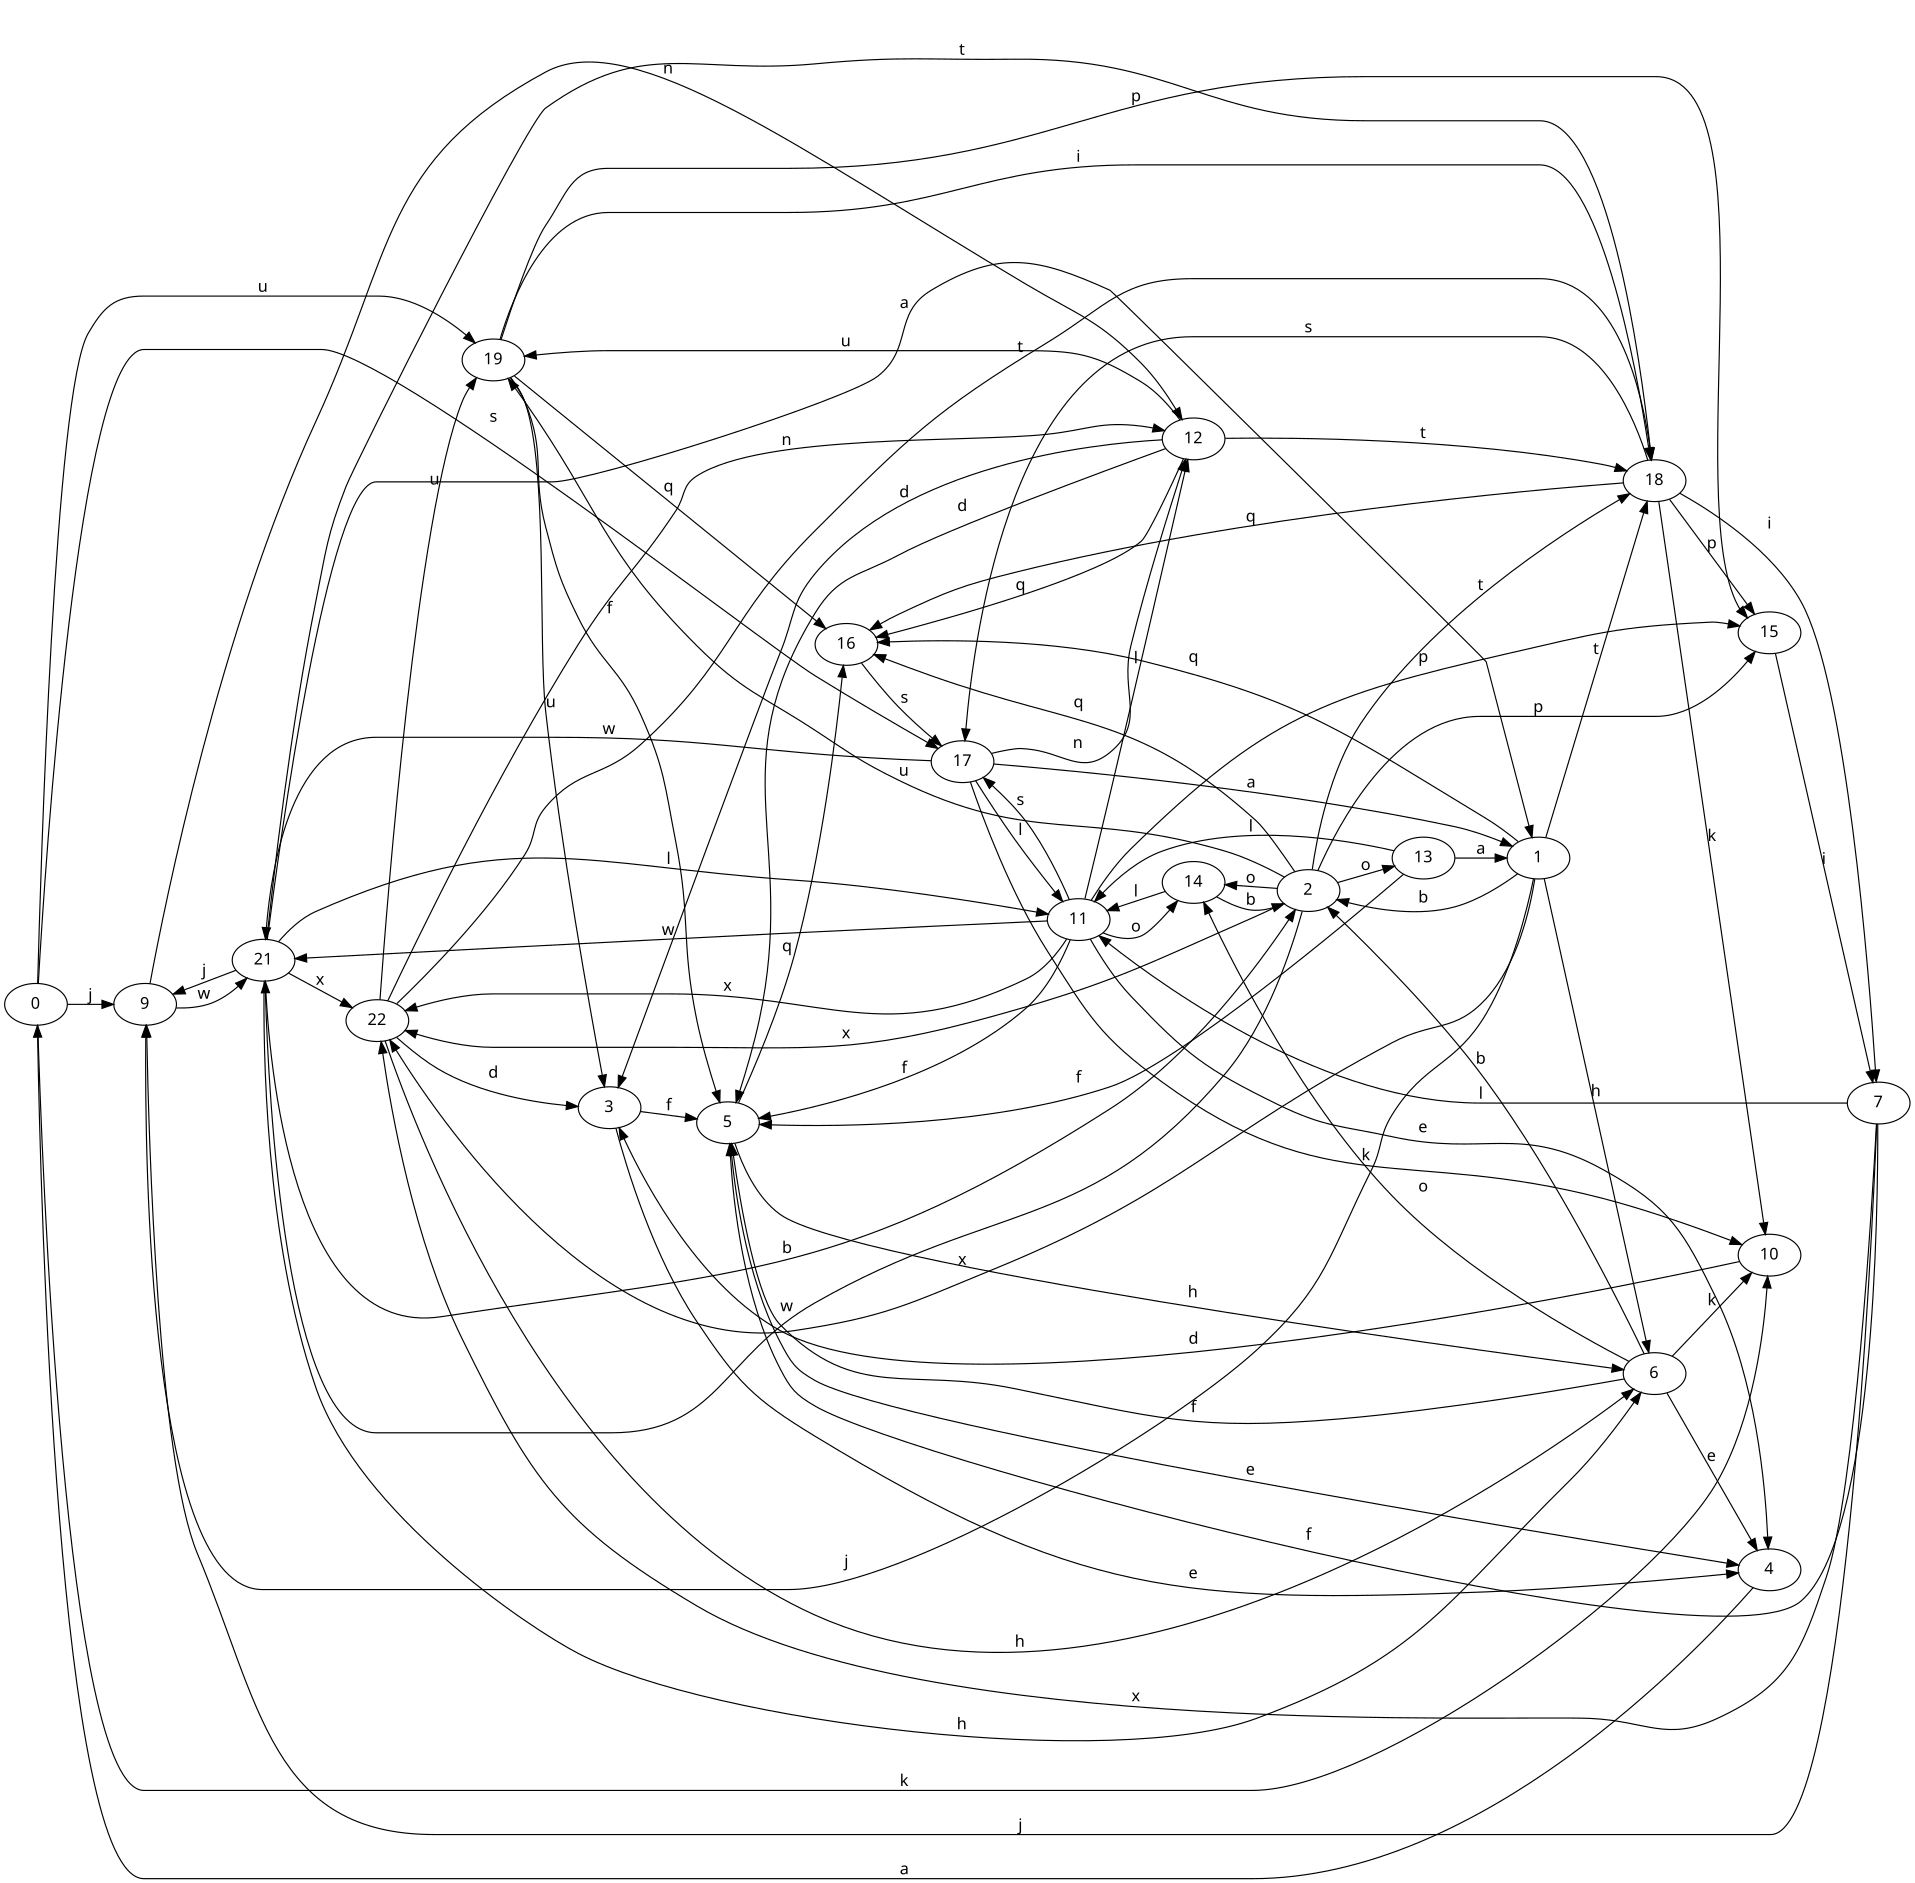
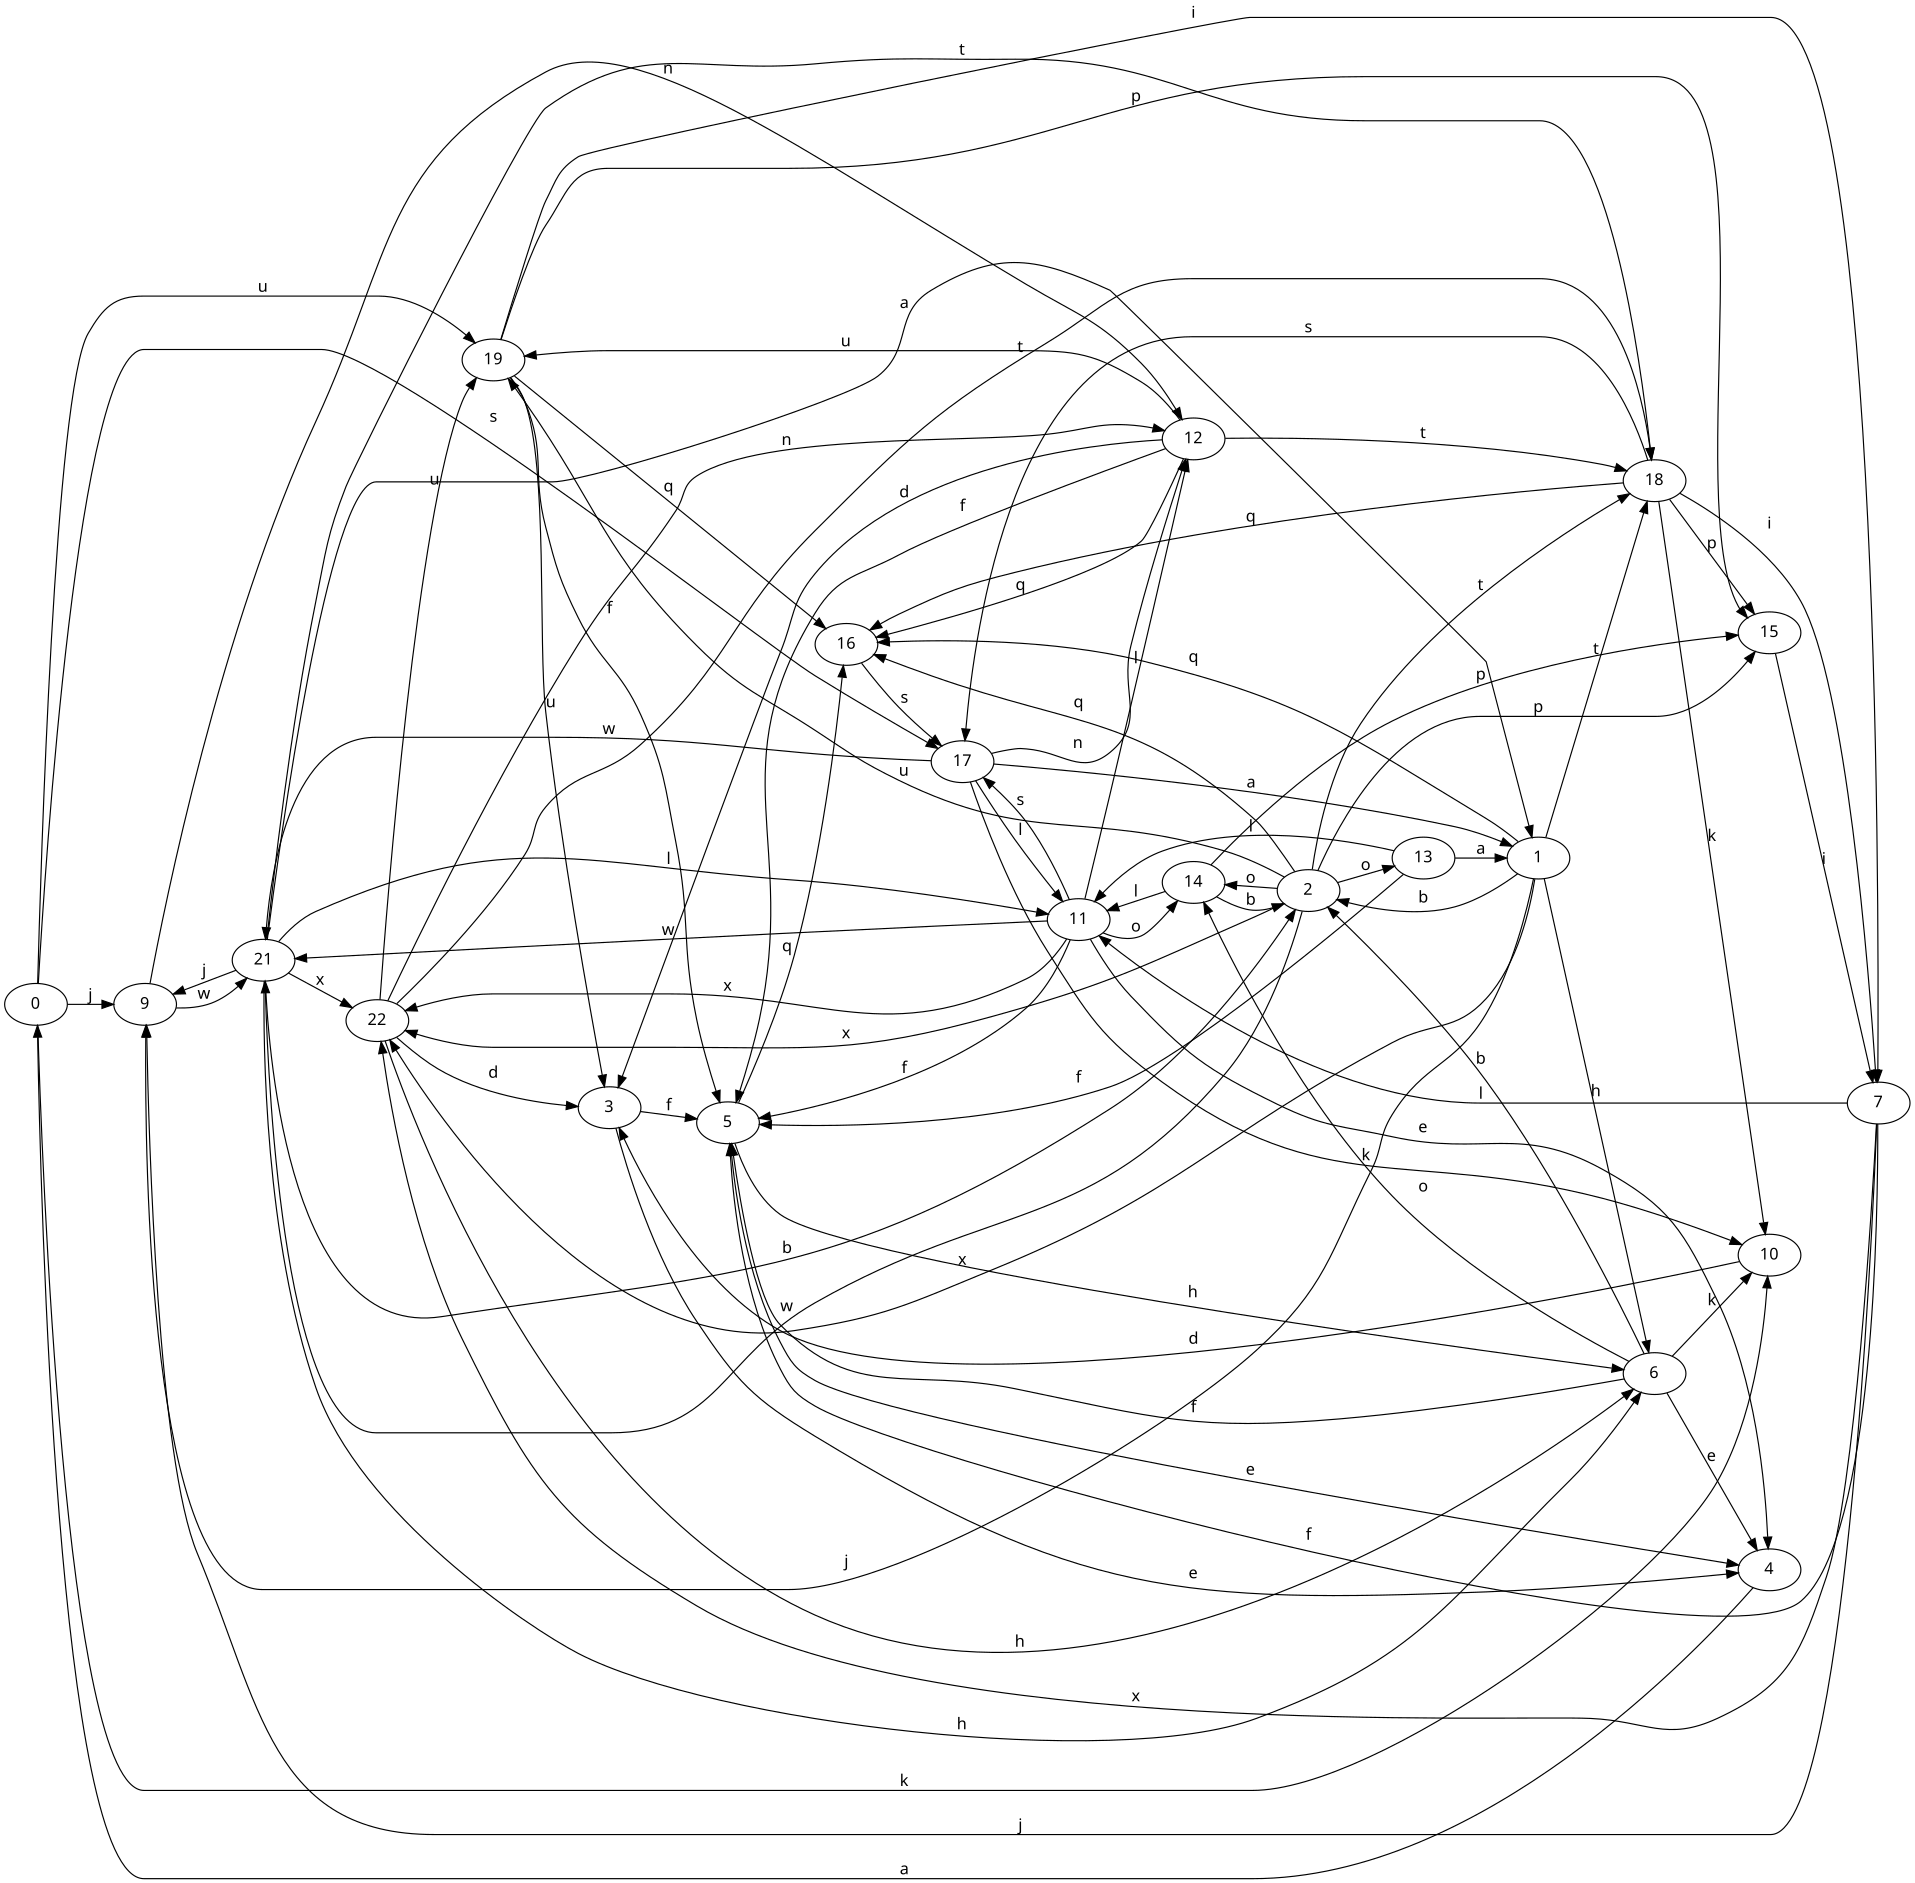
edge "19" -> "18": now "19" -> "7"
edge "12" -> "5": label "d" -> "f"
edge "11" -> "15": now "14" -> "15"
